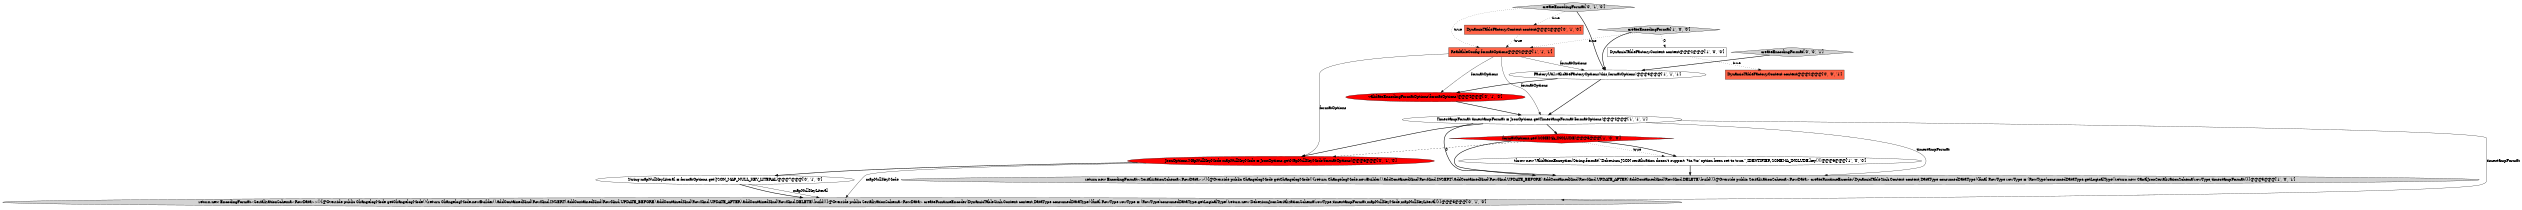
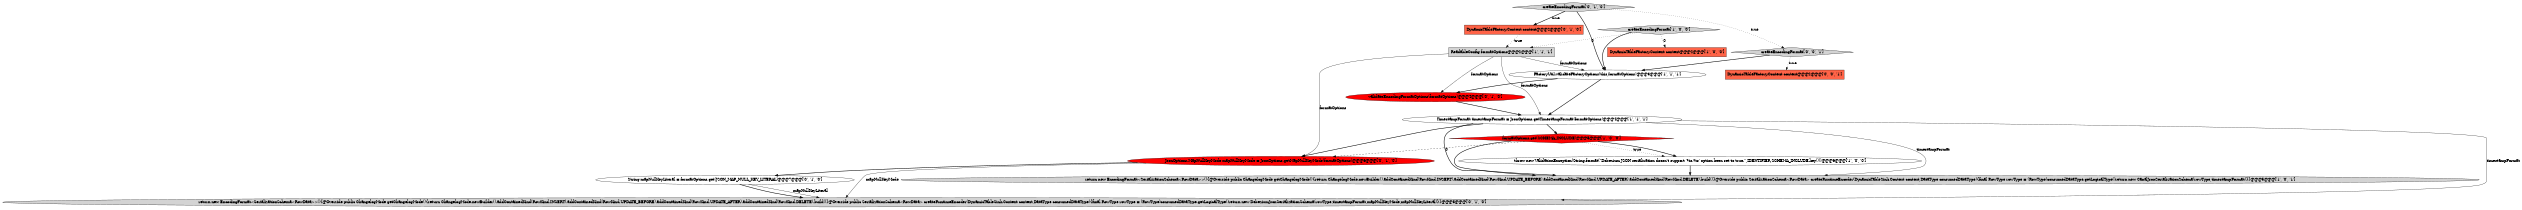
edge "createEncodingFormat['0', '1', '0']" -> "ReadableConfig formatOptions@@@2@@@['1', '1', '1']": now "createEncodingFormat['0', '1', '0']" -> "createEncodingFormat['0', '0', '1']"
edge "createEncodingFormat['0', '1', '0']" -> "DynamicTableFactory.Context context@@@2@@@['0', '1', '0']": style dotted -> bold
edge "createEncodingFormat['1', '0', '0']" -> "ReadableConfig formatOptions@@@2@@@['1', '1', '1']": label "true" -> "0"
node "ReadableConfig formatOptions@@@2@@@['1', '1', '1']": fillcolor tomato -> lightgray
node "DynamicTableFactory.Context context@@@2@@@['1', '0', '0']": fillcolor white -> tomato
edge "DynamicTableFactory.Context context@@@2@@@['1', '0', '0']" -> "DynamicTableFactory.Context context@@@2@@@['0', '0', '1']": now "createEncodingFormat['0', '0', '1']" -> "DynamicTableFactory.Context context@@@2@@@['0', '0', '1']"
